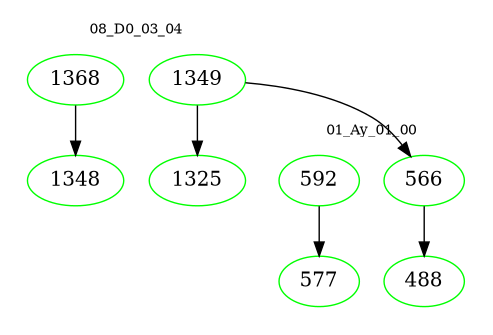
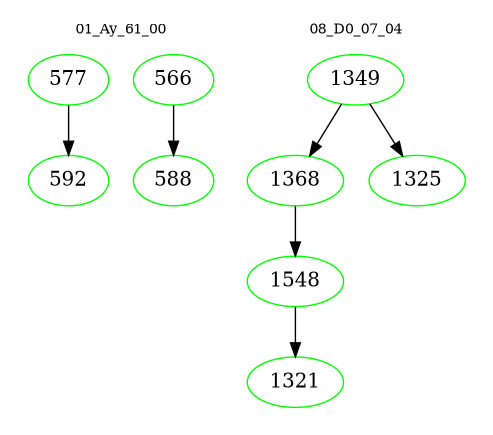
cluster "08_D0_03_04": label "08_D0_03_04" -> "08_D0_07_04"
edge "1349" -> "566": now "1349" -> "1368"
cluster "01_Ay_01_00": label "01_Ay_01_00" -> "01_Ay_61_00"
node "1348": label "1348" -> "1548"
edge "592" -> "577": reversed
node "488": label "488" -> "588"
node "1321": added
